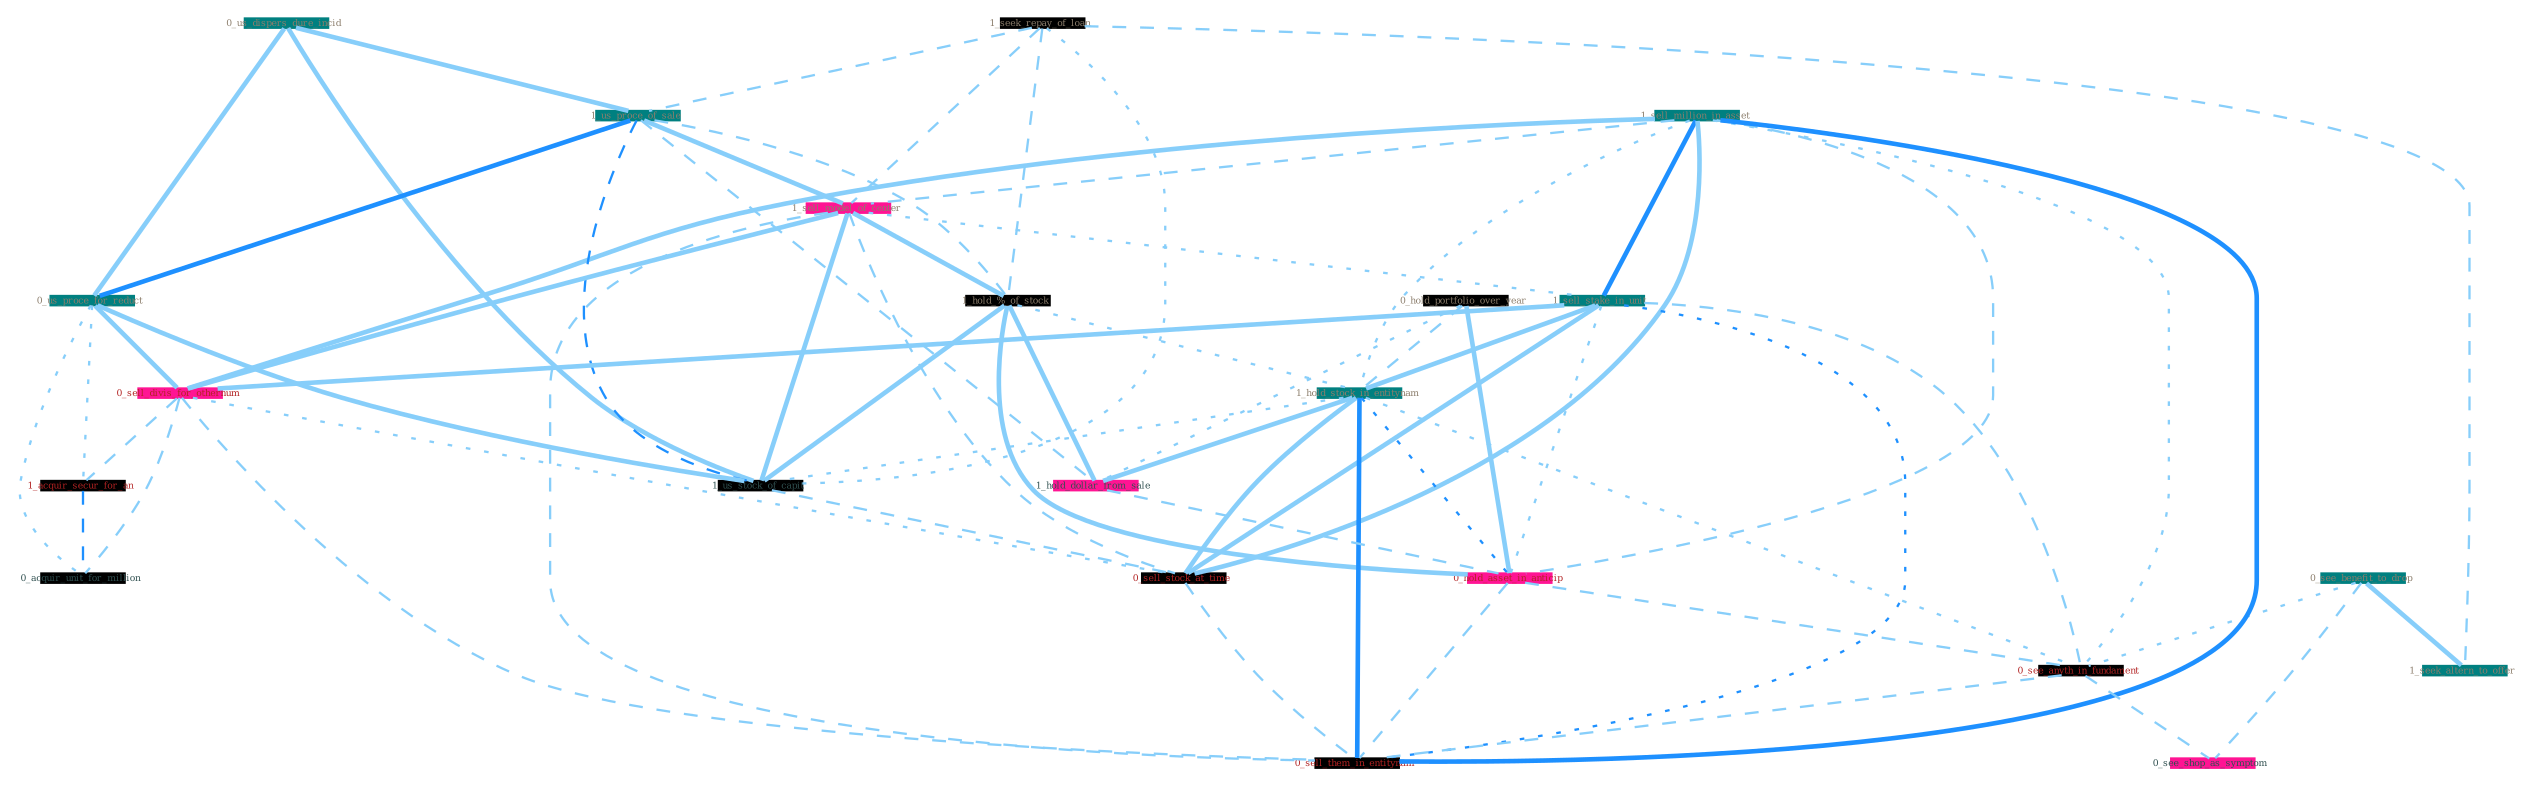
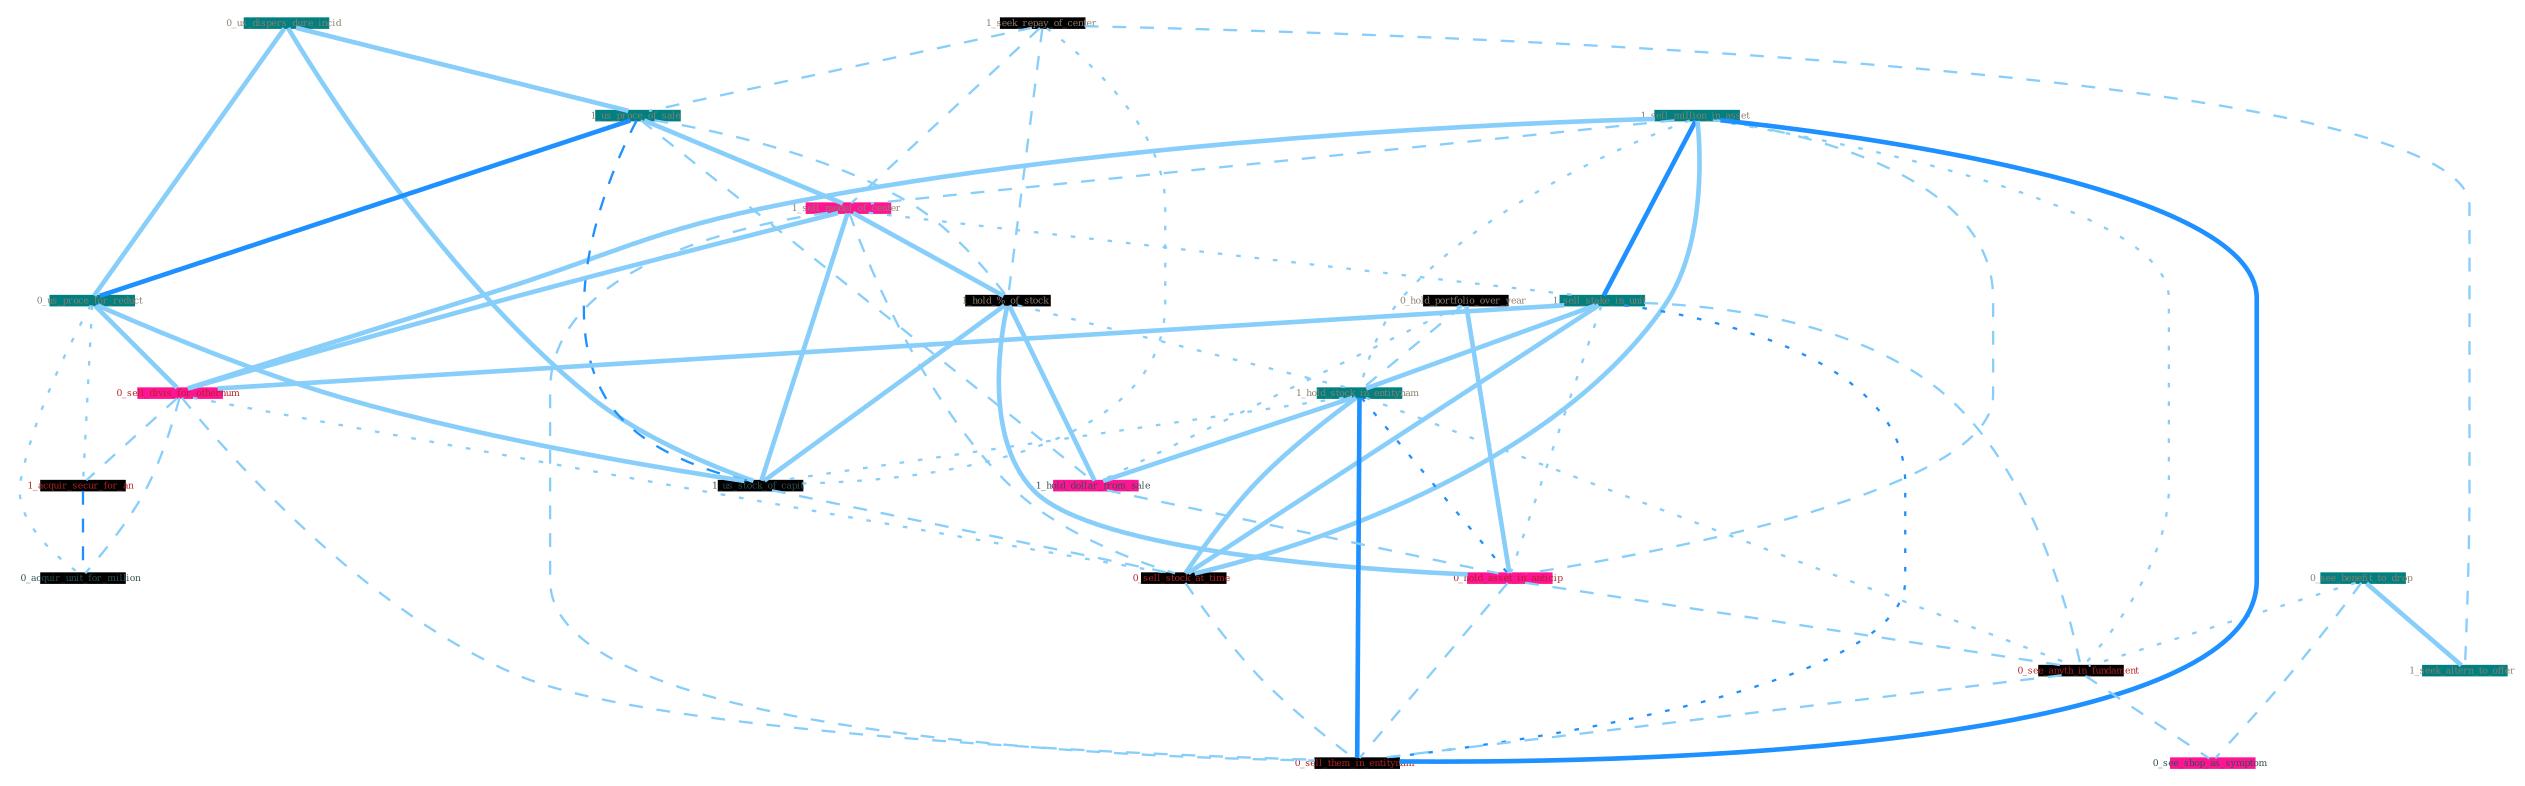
node "1_seek_repay_of_loan": label "1_seek_repay_of_loan" -> "1_seek_repay_of_center"
